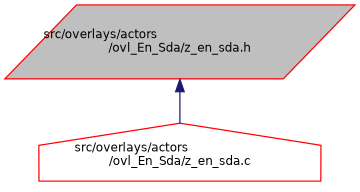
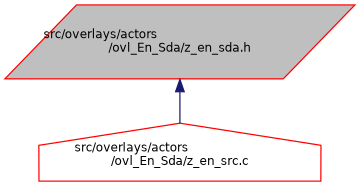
node "src/overlays/actors /ovl_En_Sda/z_en_sda.c": label "src/overlays/actors /ovl_En_Sda/z_en_sda.c" -> "src/overlays/actors /ovl_En_Sda/z_en_src.c"
